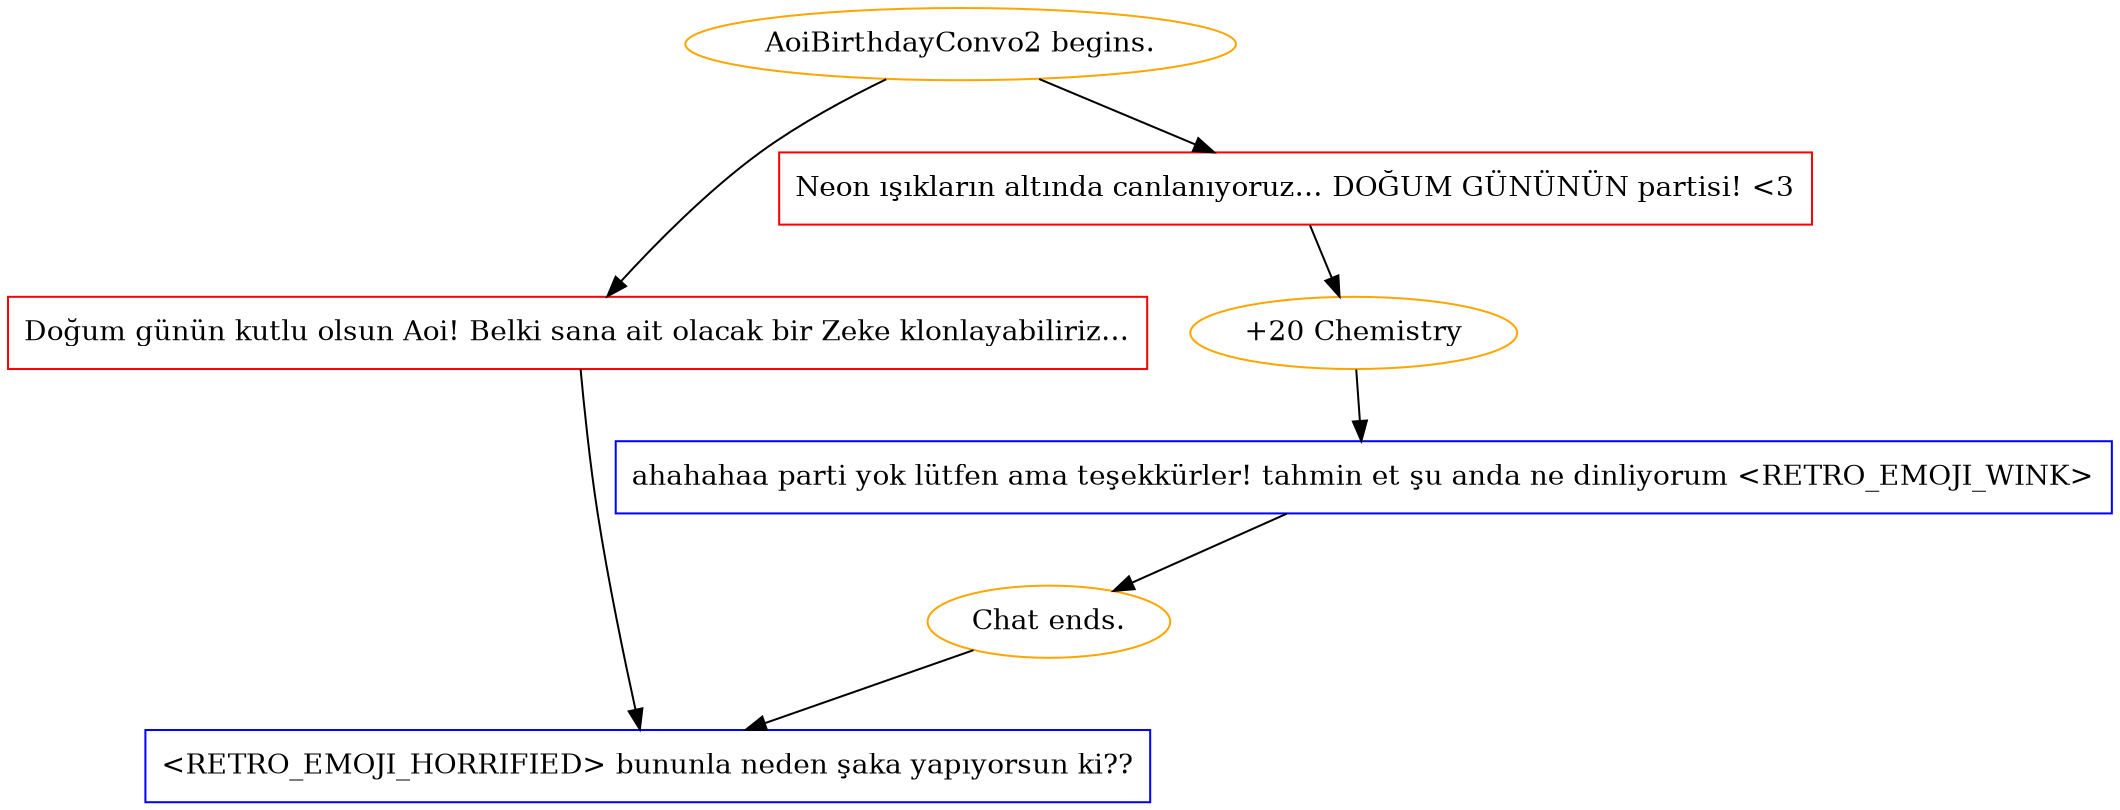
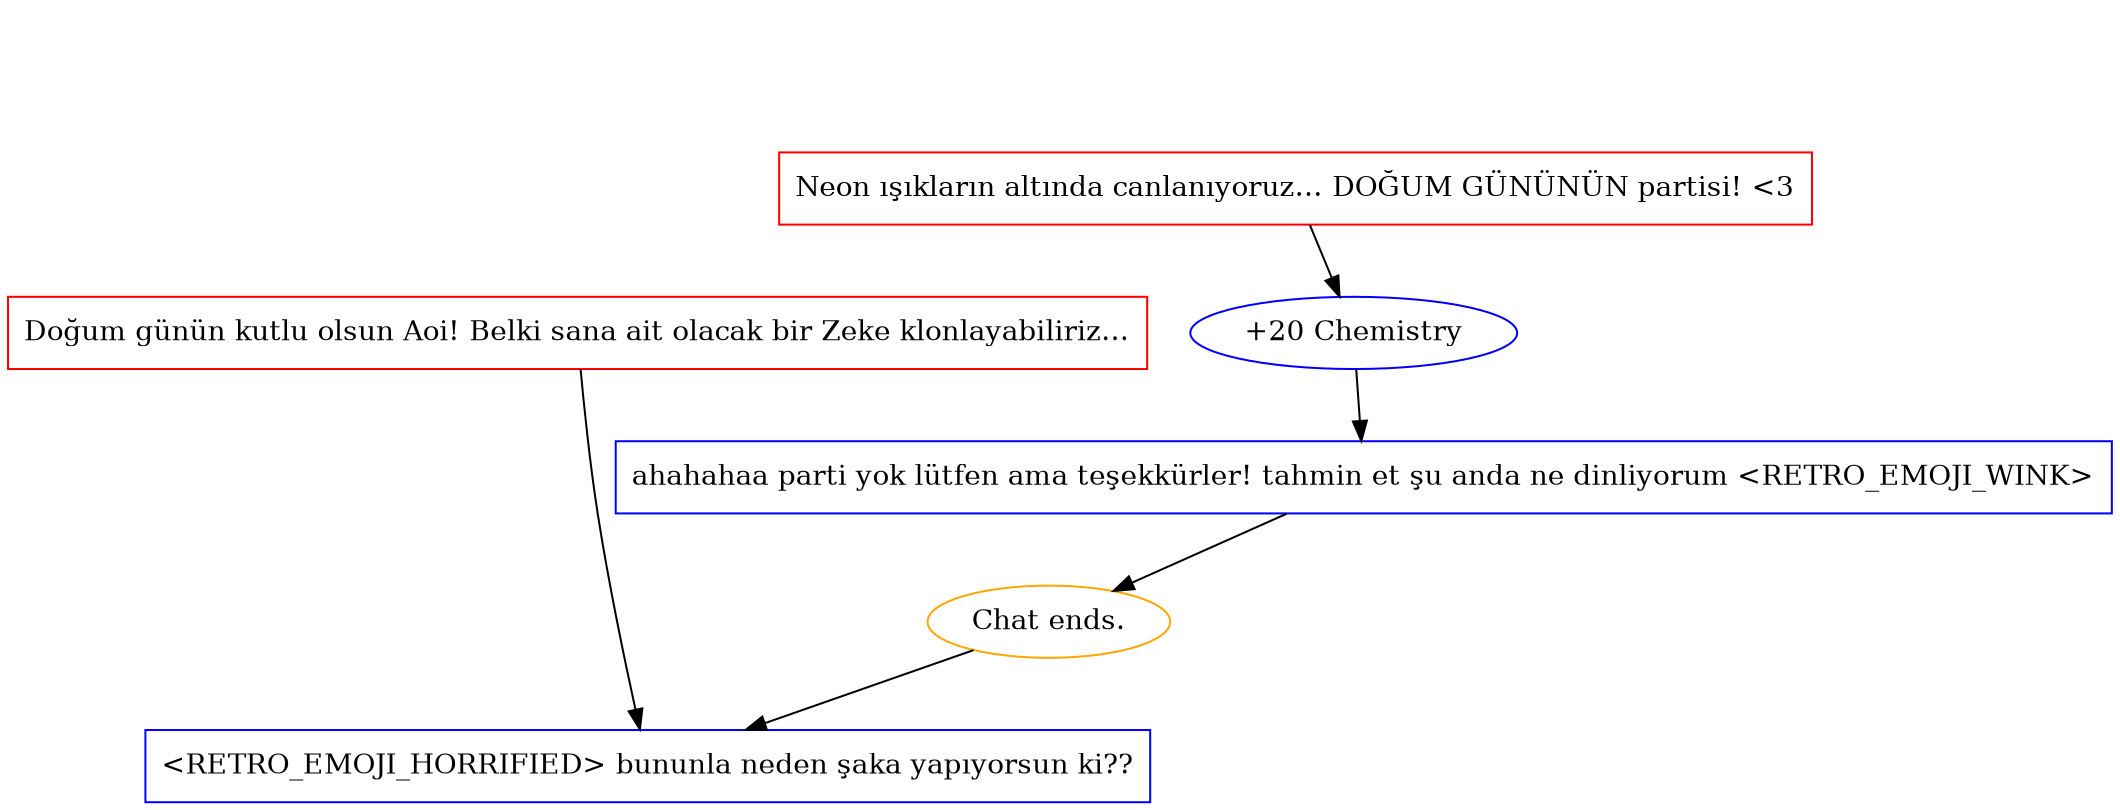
node "AoiBirthdayConvo2 begins.": removed
node "+20 Chemistry": color orange -> blue
